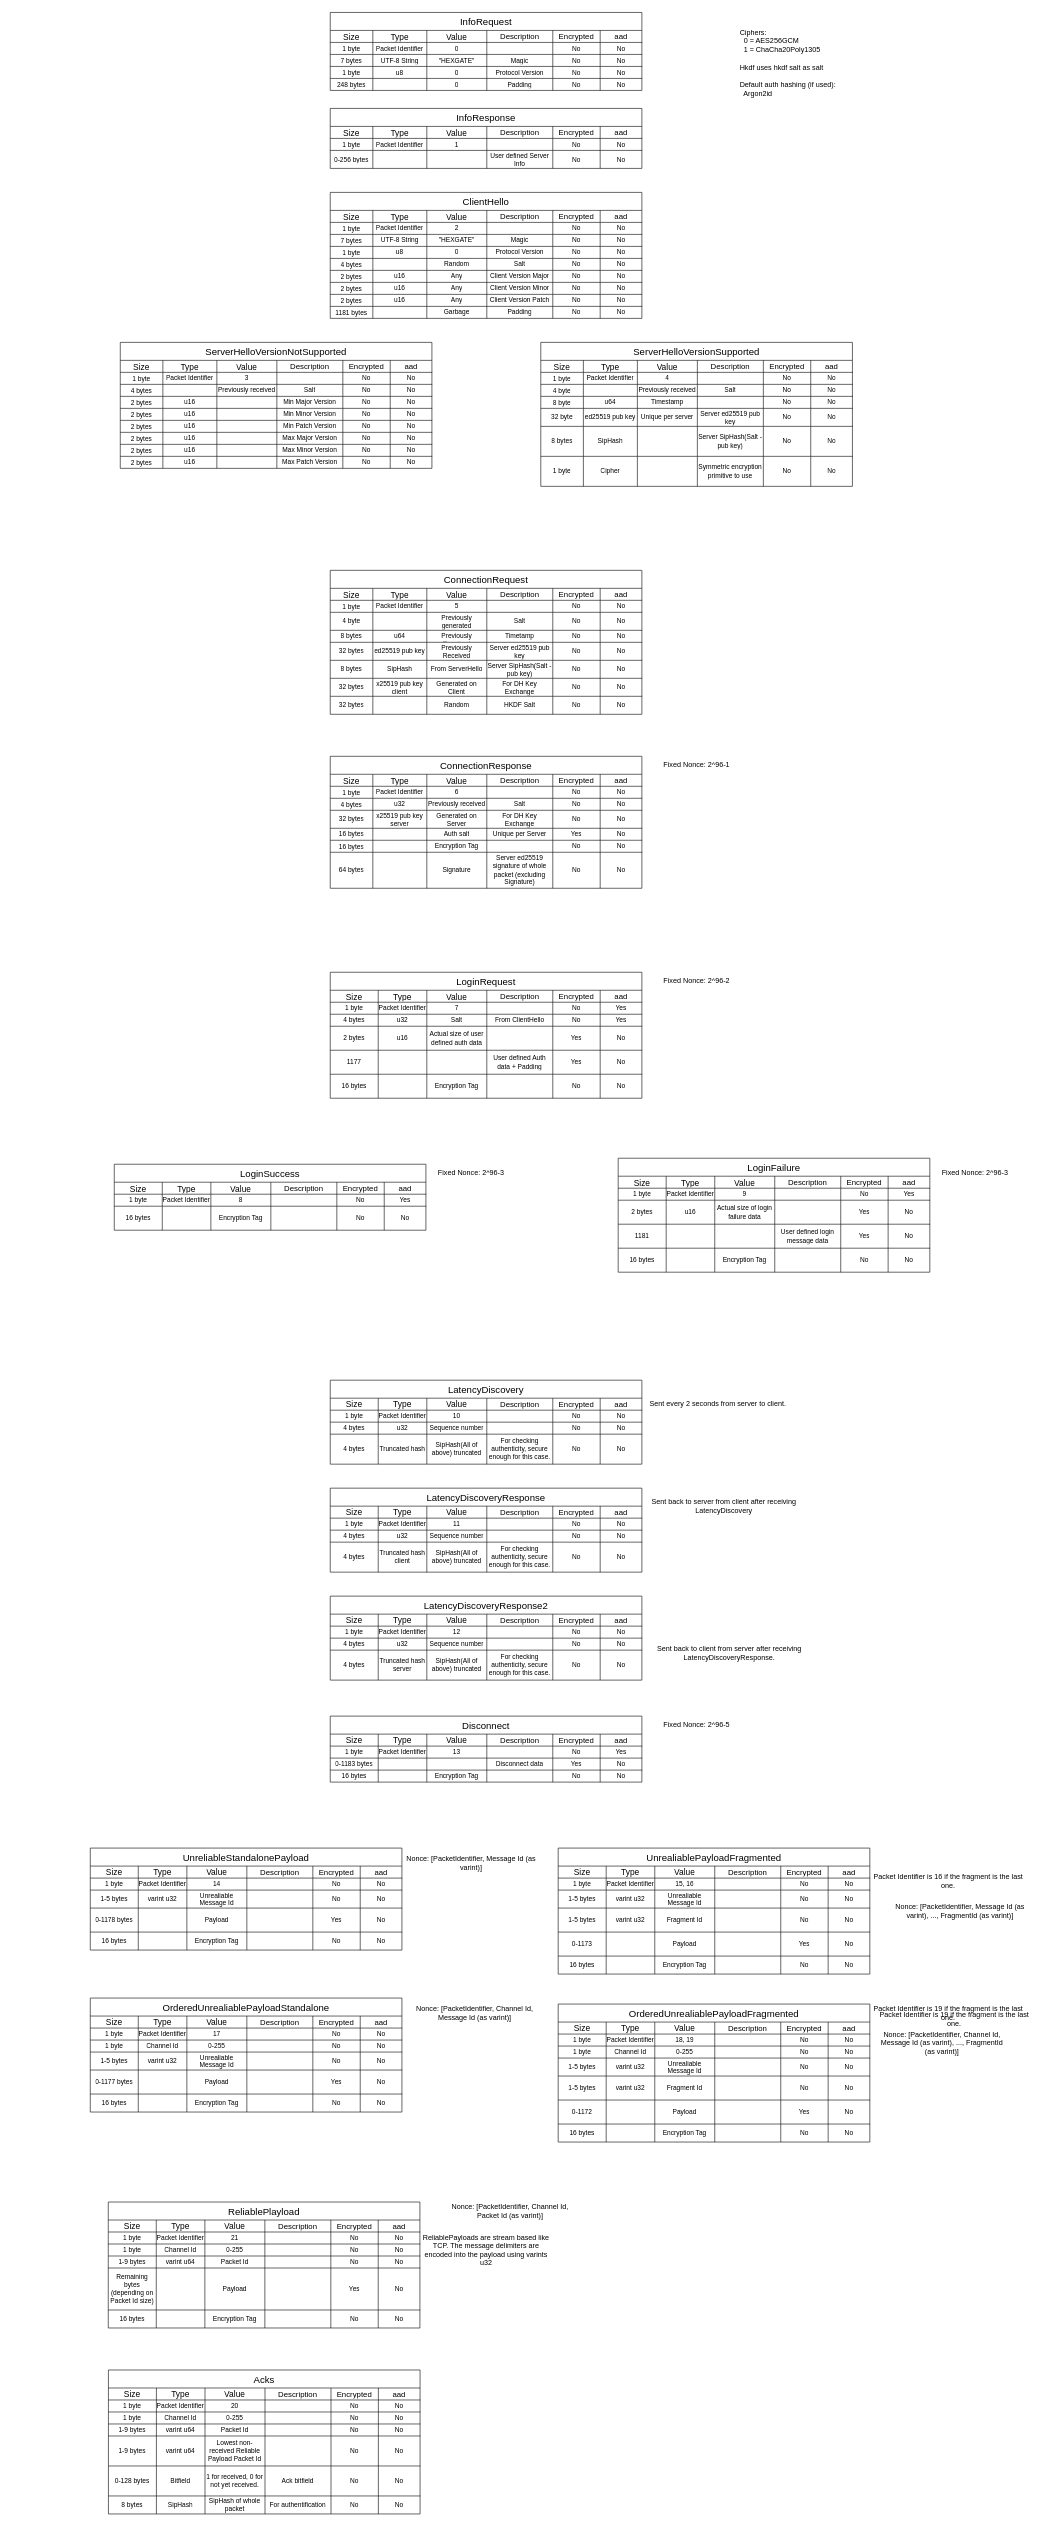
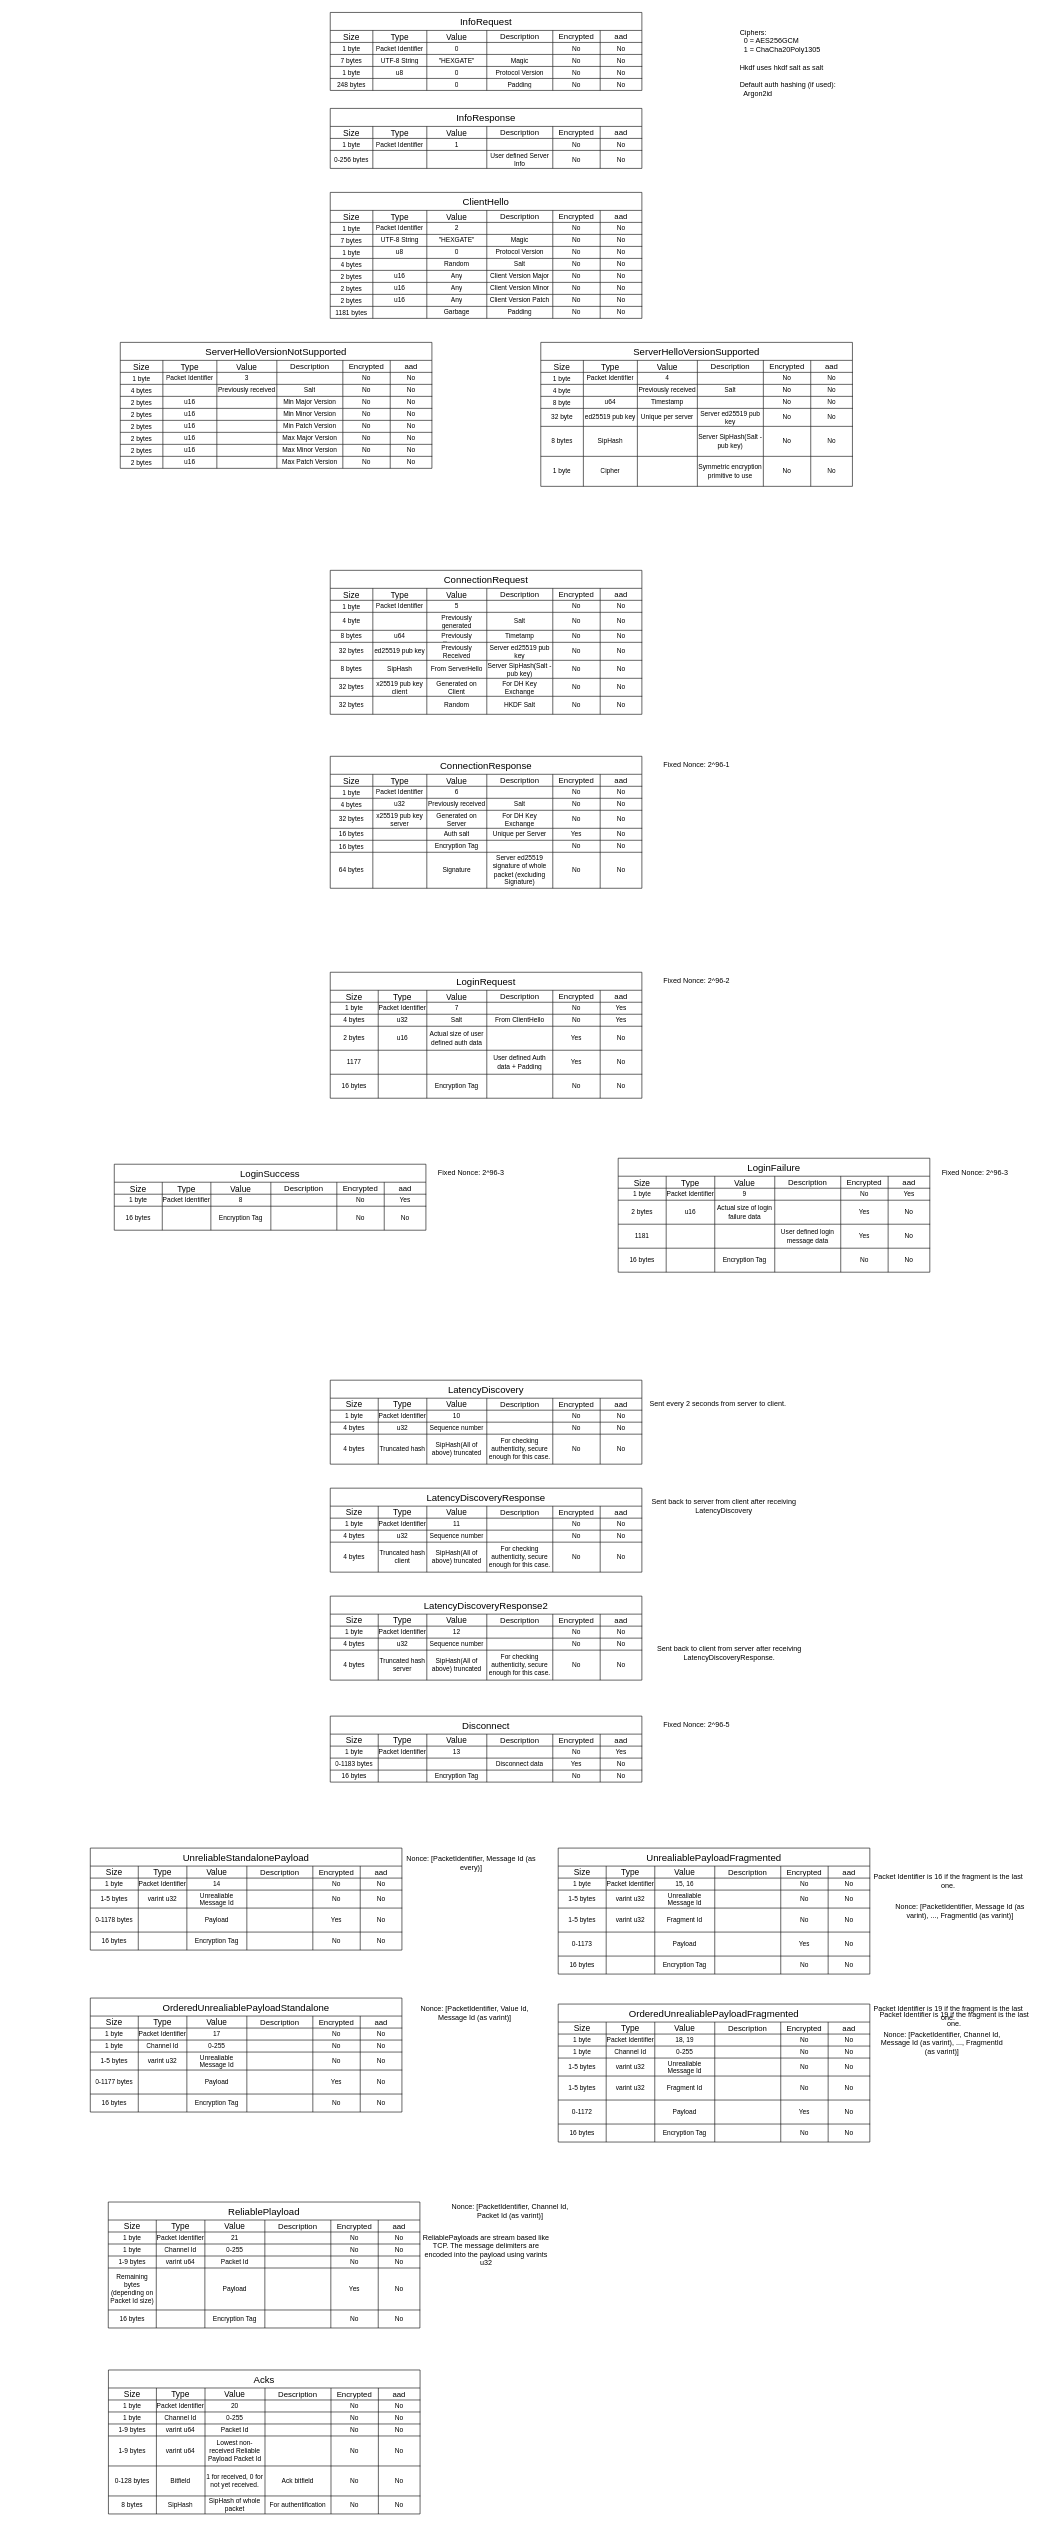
node "Nonce: [PacketIdentifier, Message Id (as varint)]": label "Nonce: [PacketIdentifier, Message Id (as varint)]" -> "Nonce: [PacketIdentifier, Message Id (as every)]"
node "Nonce: [PacketIdentifier, Channel Id, Message Id (as varint)]": label "Nonce: [PacketIdentifier, Channel Id, Message Id (as varint)]" -> "Nonce: [PacketIdentifier, Value Id, Message Id (as varint)]"
